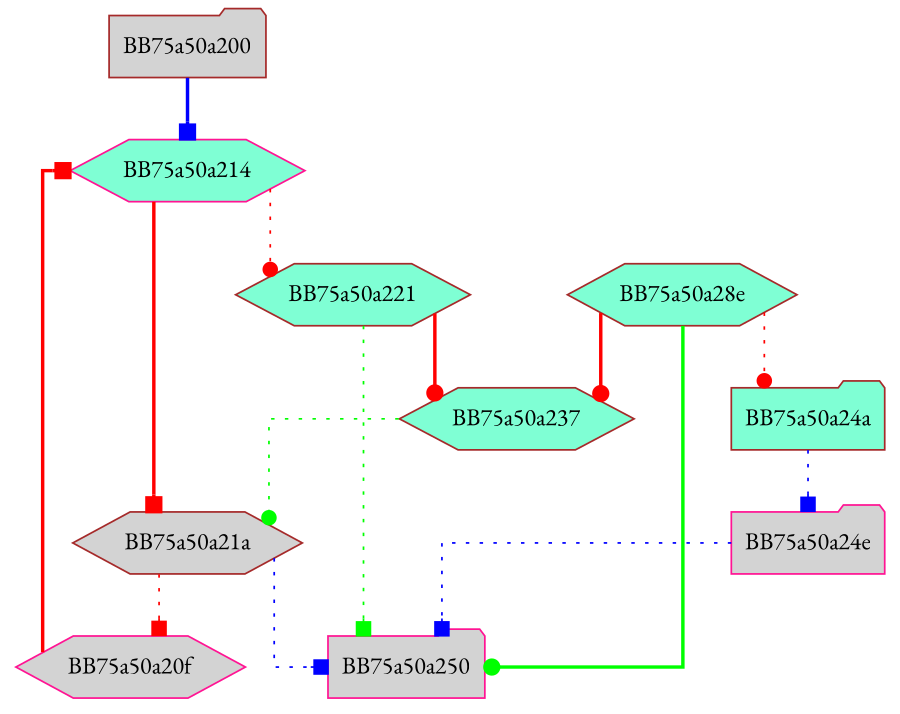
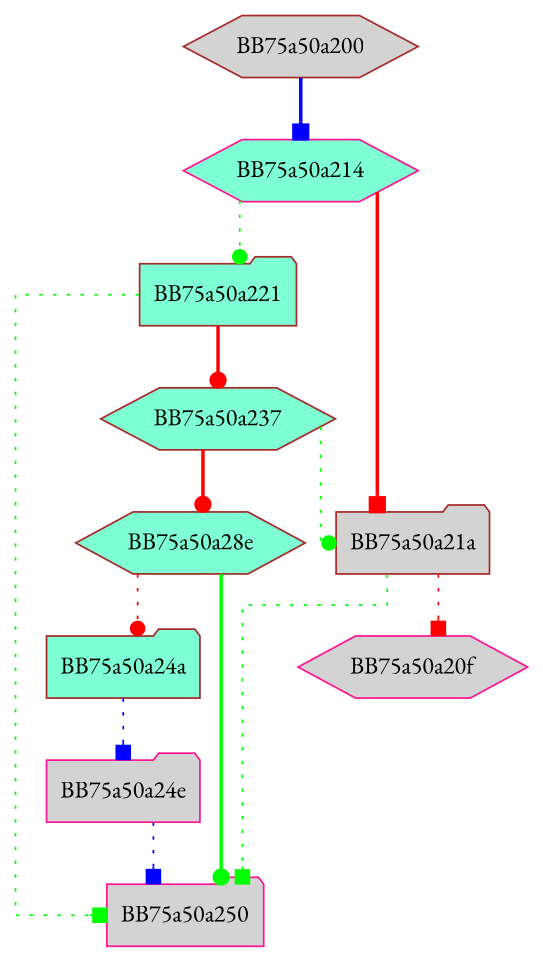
node "BB75a50a200": shape folder -> hexagon
edge "BB75a50a214" -> "BB75a50a221": color red -> green
node "BB75a50a221": shape hexagon -> folder
edge "BB75a50a28e" -> "BB75a50a237": reversed
edge "BB75a50a20f" -> "BB75a50a214": removed
node "BB75a50a21a": shape hexagon -> folder
edge "BB75a50a21a" -> "BB75a50a250": color blue -> green
